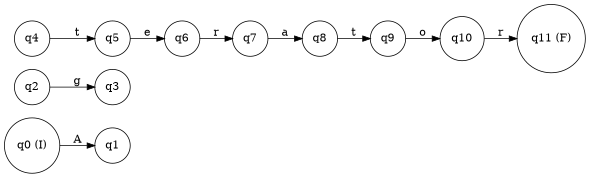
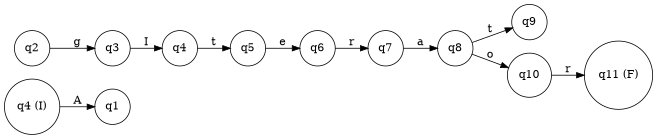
edge "q9" -> "q10": now "q8" -> "q10"
edge "q3" -> "q4": added, label "I"
node "q0 (I)": label "q0 (I)" -> "q4 (I)"
